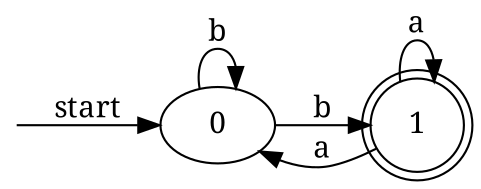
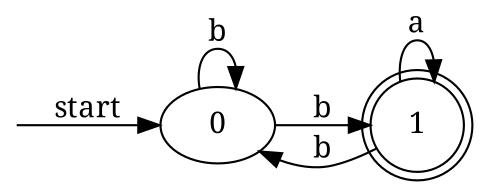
edge "1" -> "0": label "a" -> "b"
